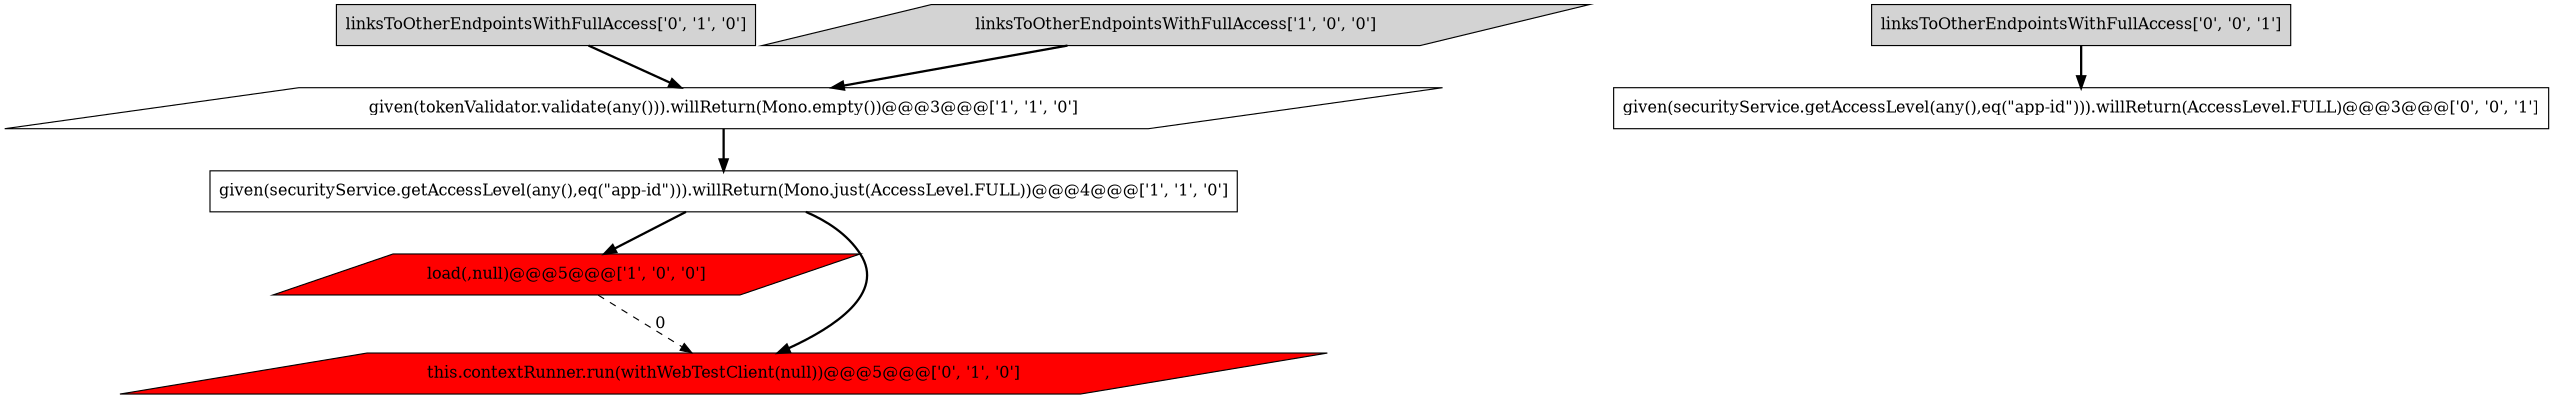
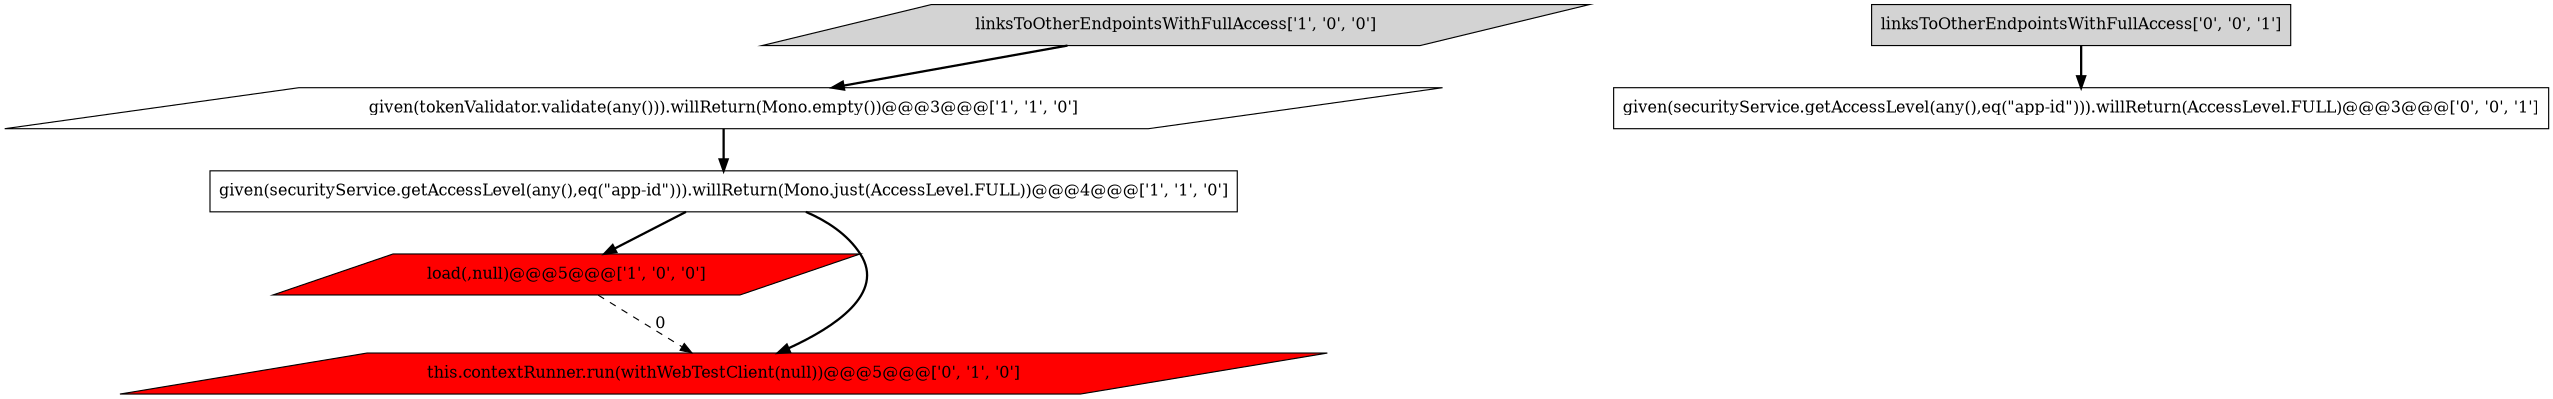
node "linksToOtherEndpointsWithFullAccess['0', '1', '0']": removed
